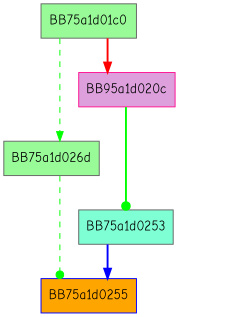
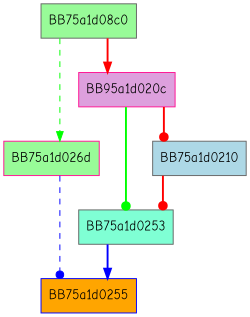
node "BB75a1d01c0": label "BB75a1d01c0" -> "BB75a1d08c0"
node "BB75a1d026d": color gray40 -> deeppink
node "BB75a1d0210": added
edge "BB75a1d026d" -> "BB75a1d0255": color green -> blue
